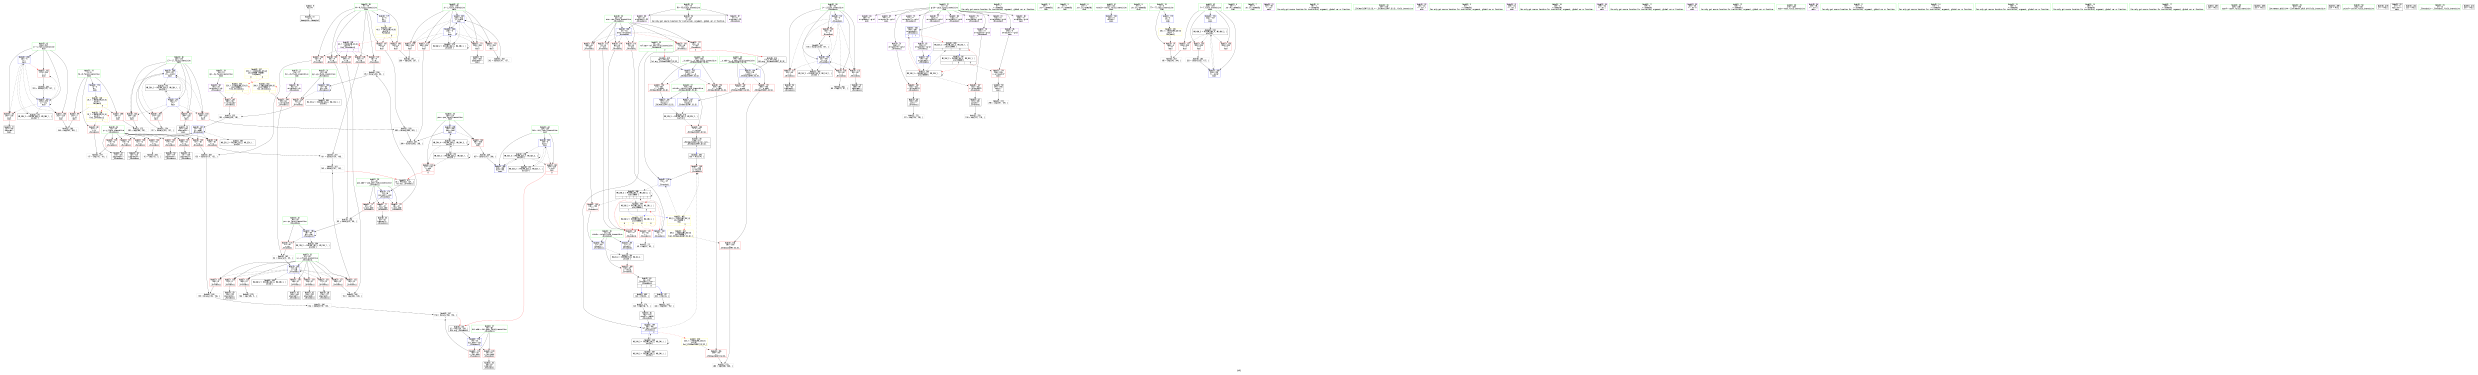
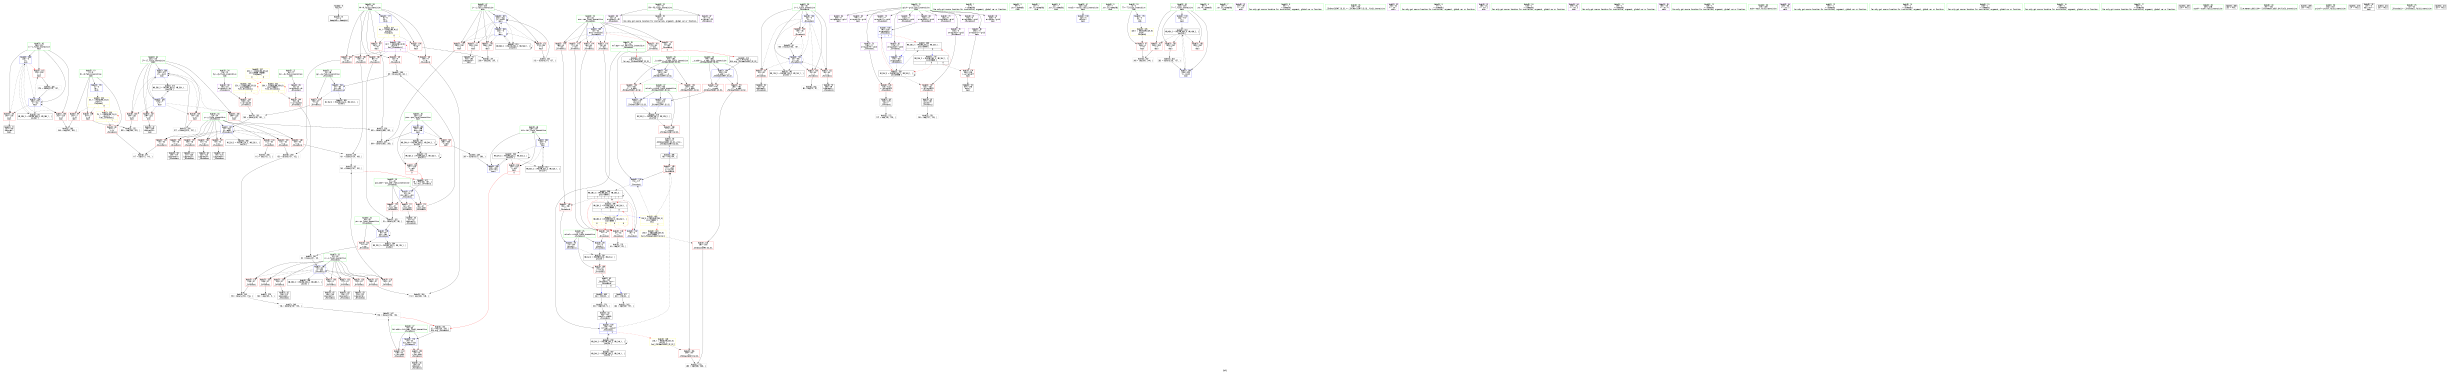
node "NodeID: 274": removed
edge "NodeID: 34" -> "NodeID: 67": now "NodeID: 34" -> "NodeID: 187"
